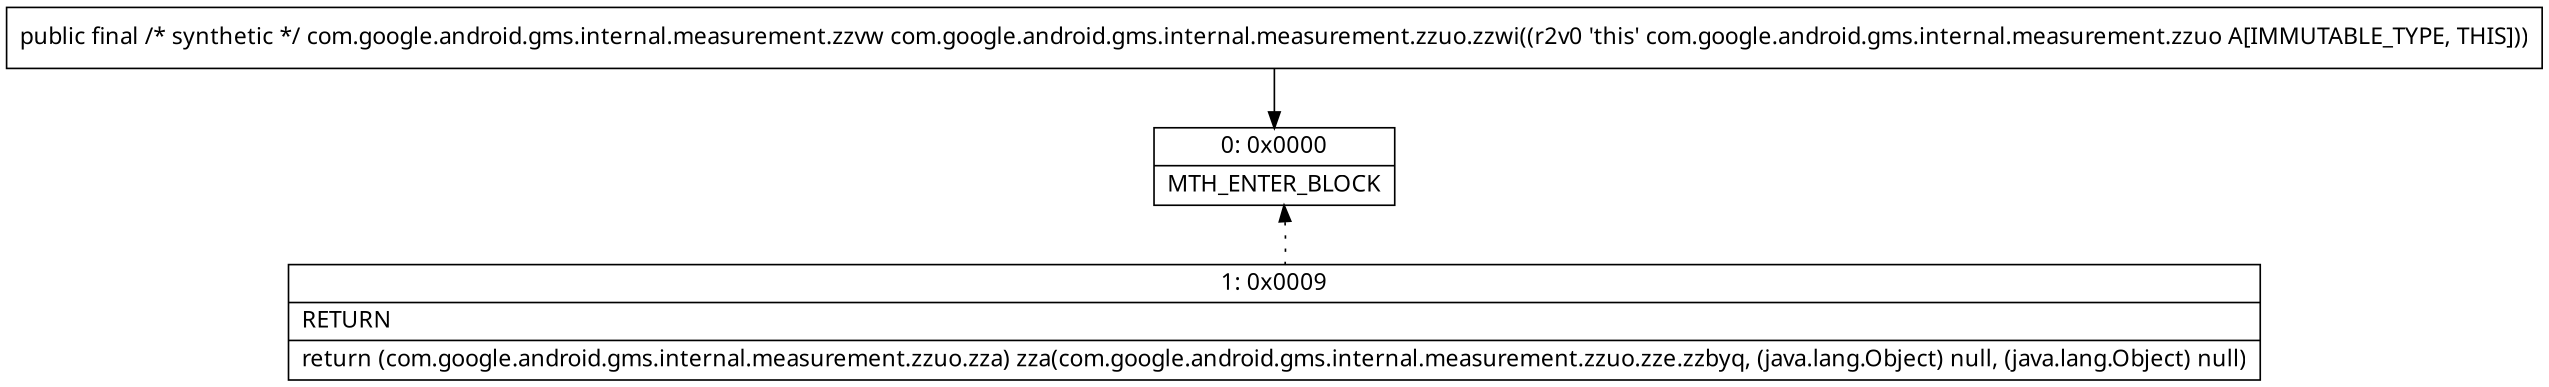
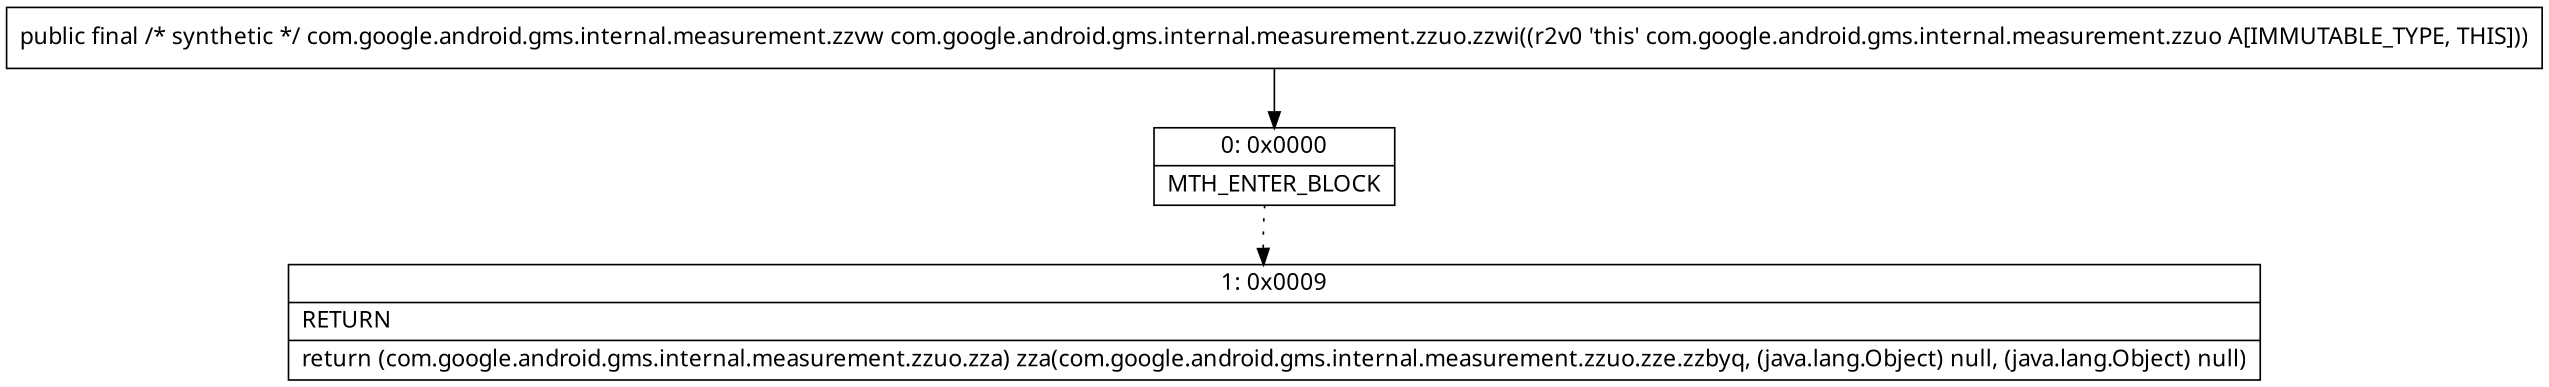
edge "1: 0x0009" -> "0: 0x0000": reversed
